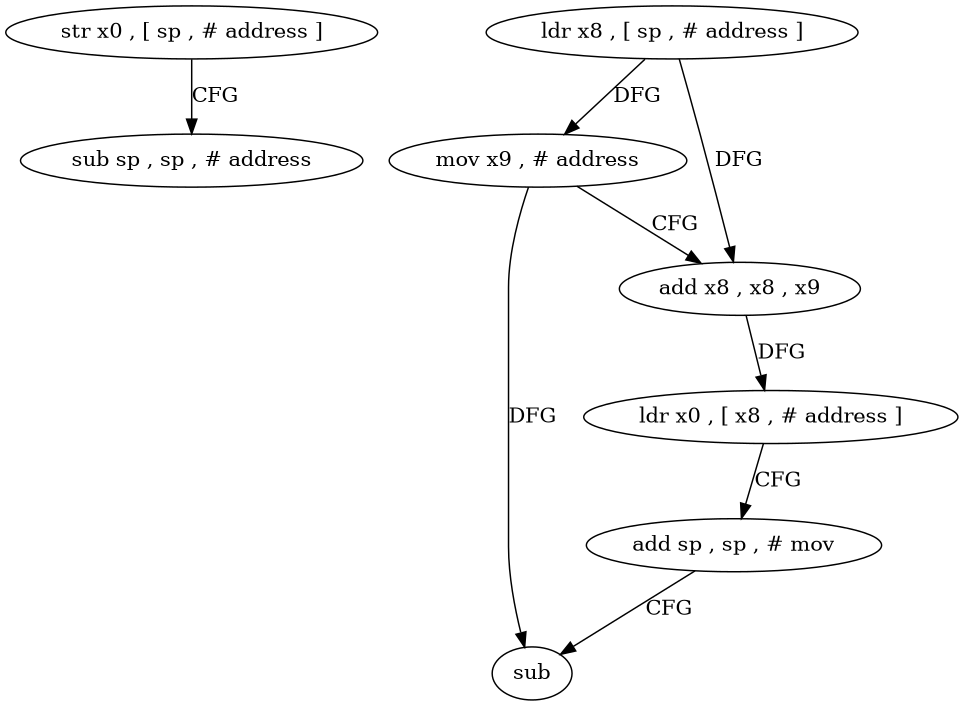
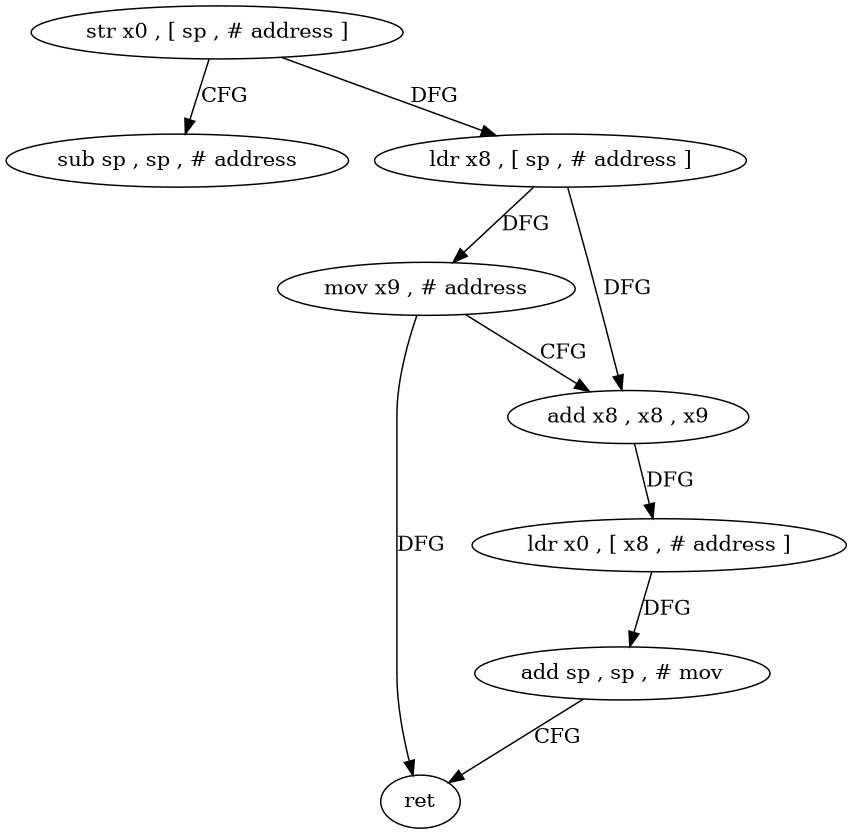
edge "str x0 , [ sp , # address ]" -> "ldr x8 , [ sp , # address ]": added, label "DFG"
edge "ldr x0 , [ x8 , # address ]" -> "add sp , sp , # mov": label "CFG" -> "DFG"
node "sub": label "sub" -> "ret"
